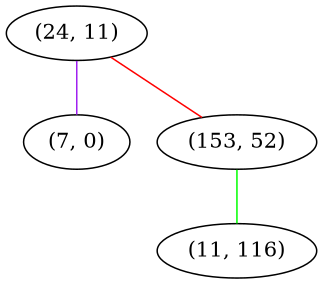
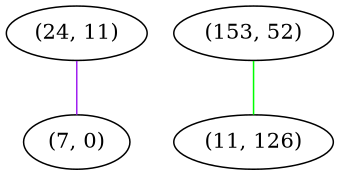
edge "(24, 11)" -- "(153, 52)": removed
node "(11, 116)": label "(11, 116)" -> "(11, 126)"
